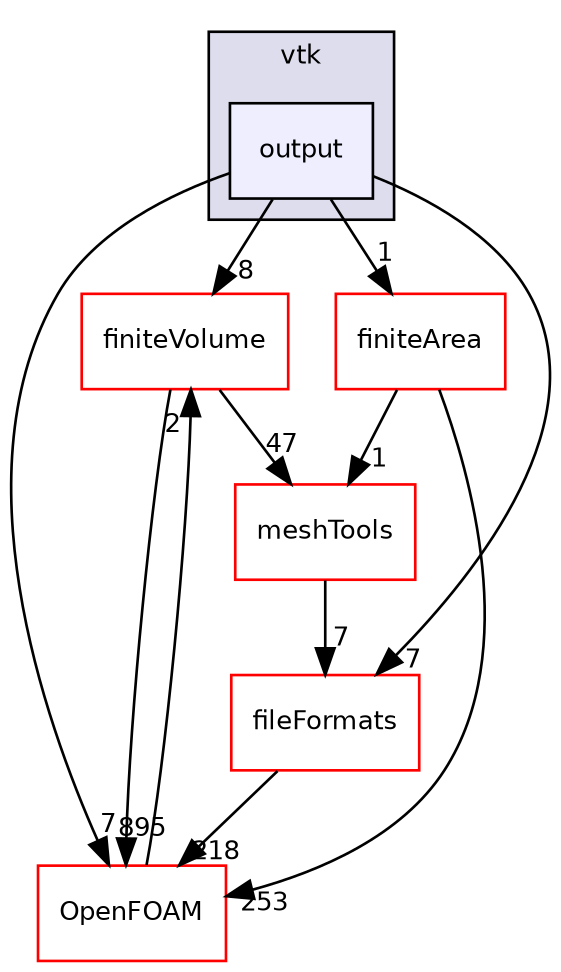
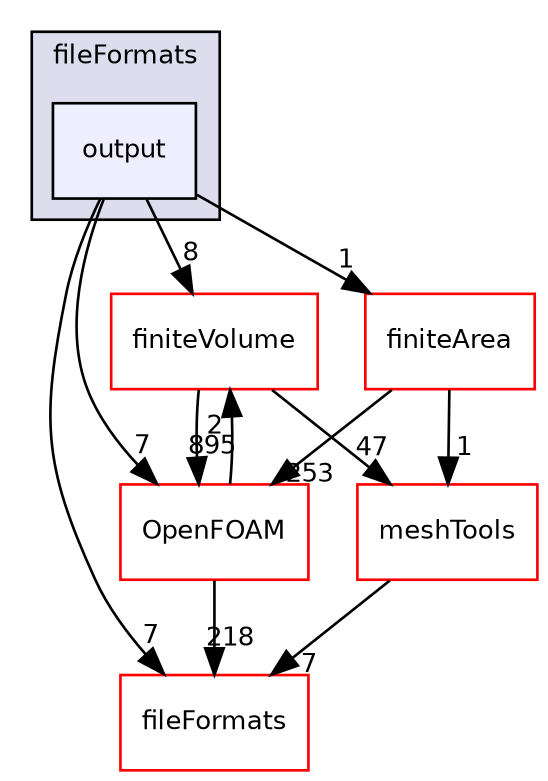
cluster "vtk": label "vtk" -> "fileFormats"
edge "fileFormats" -> "OpenFOAM": reversed
